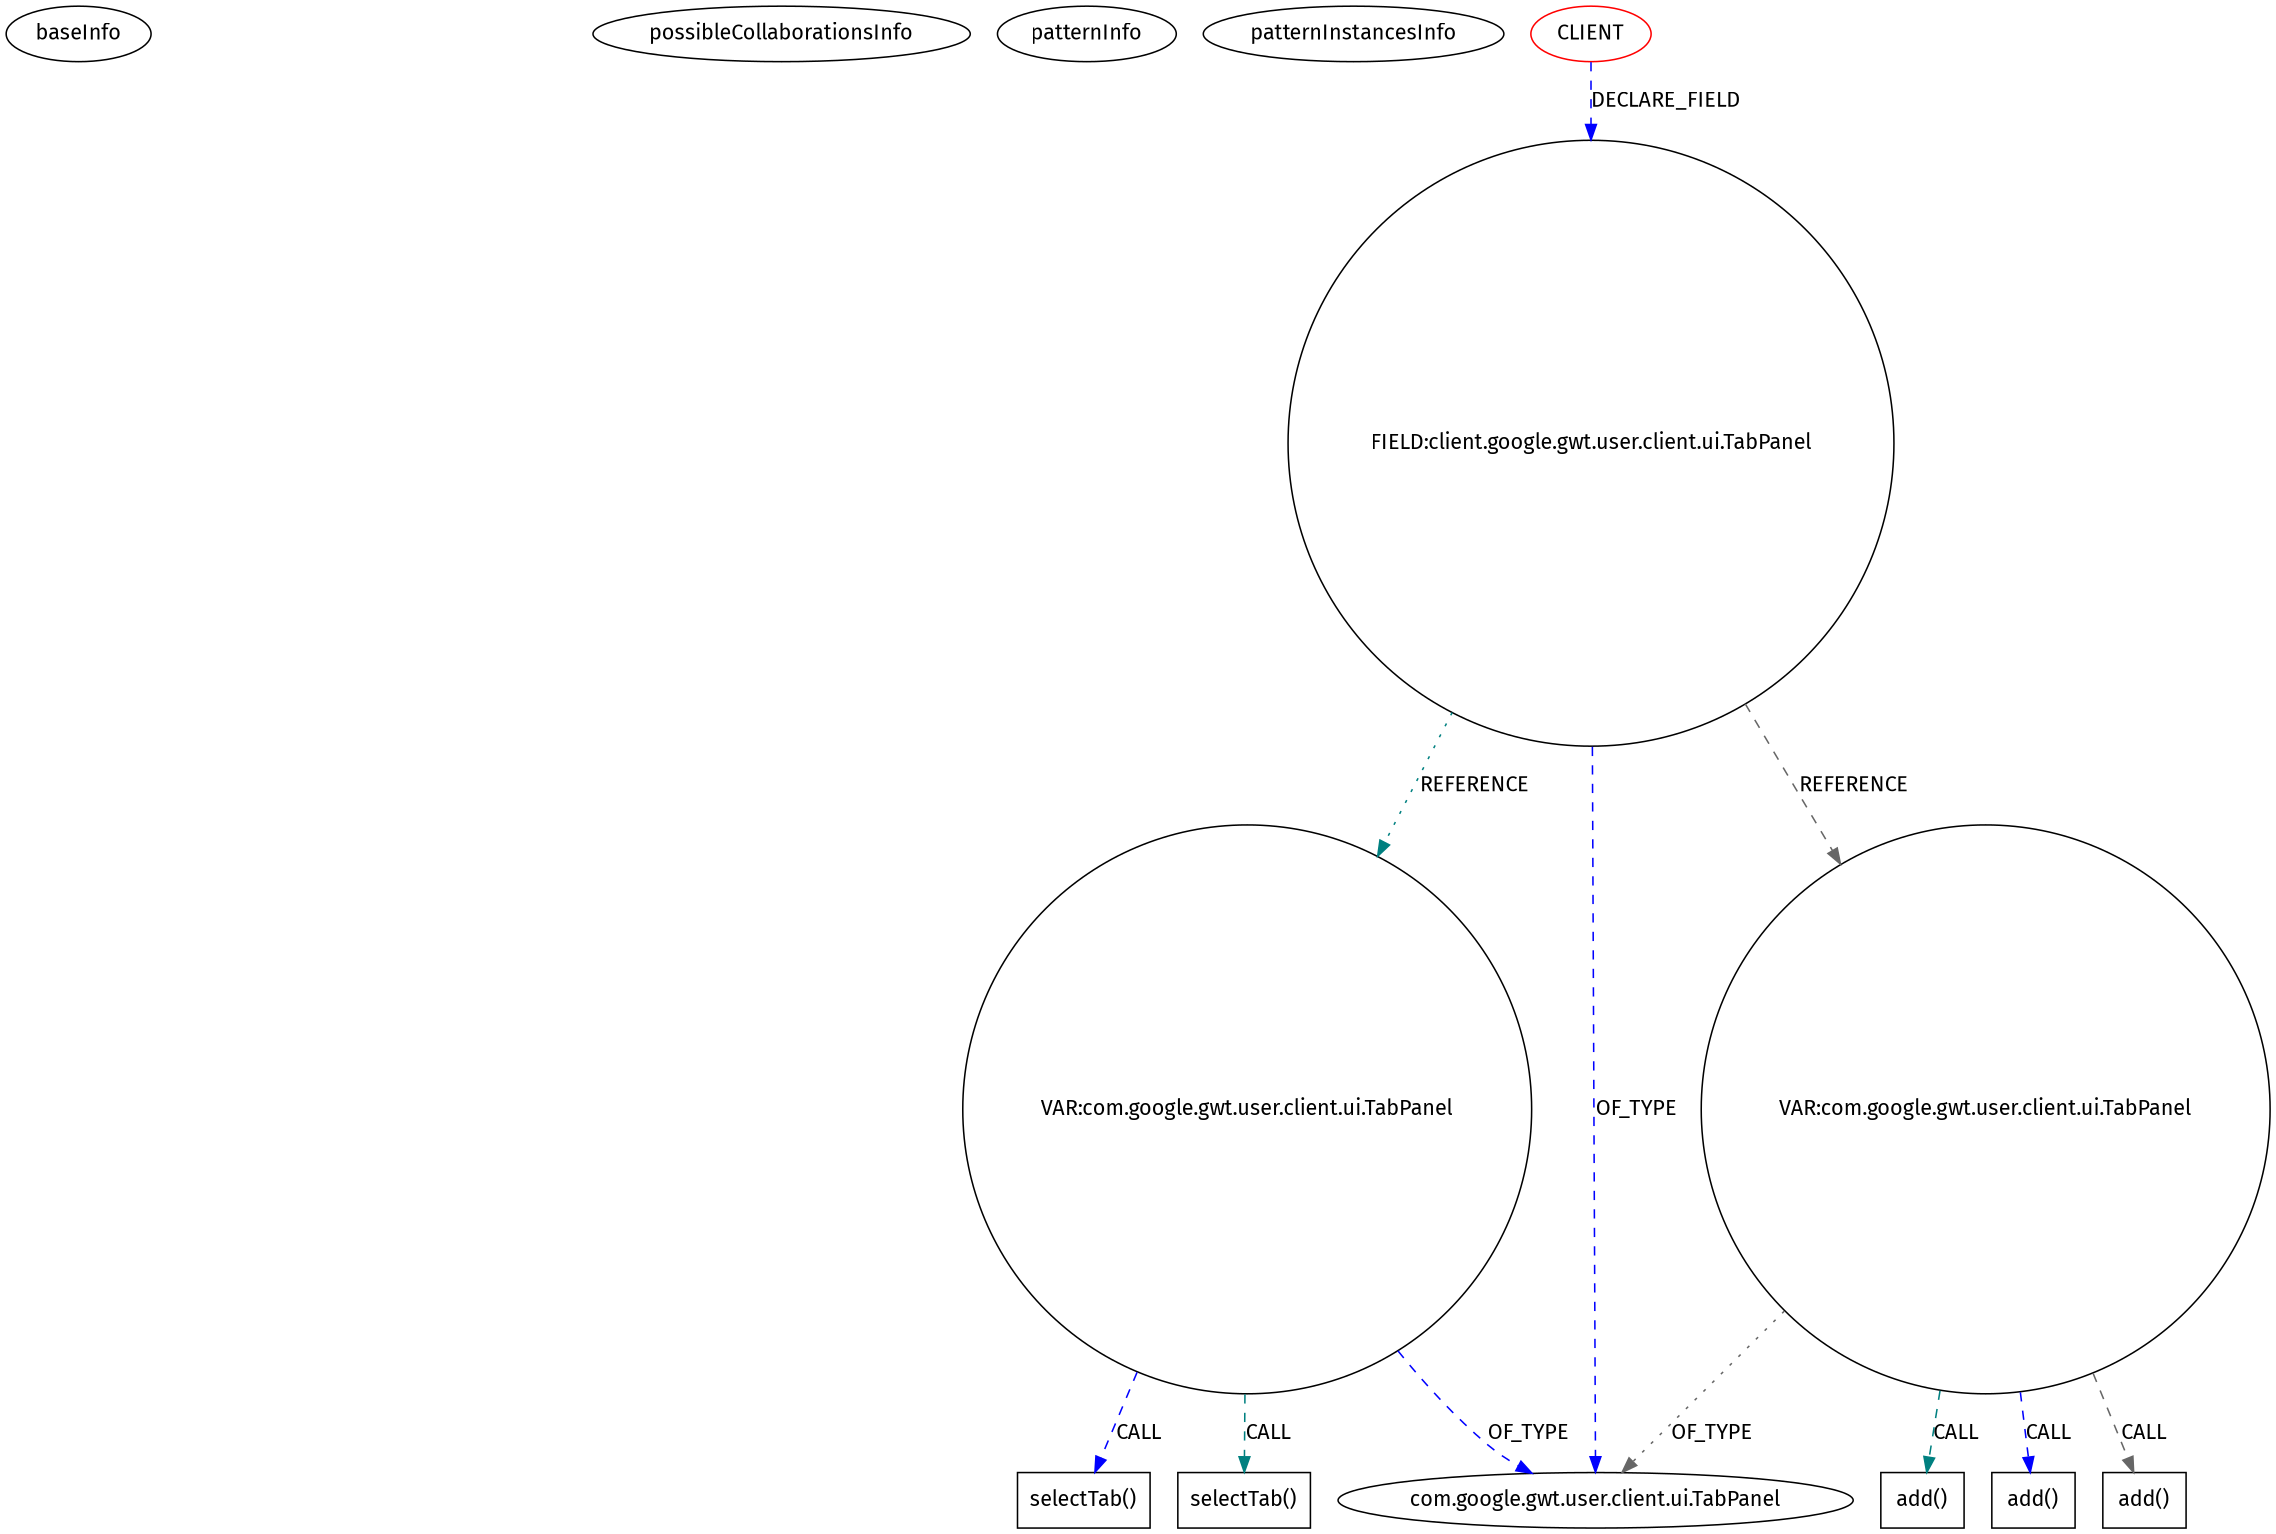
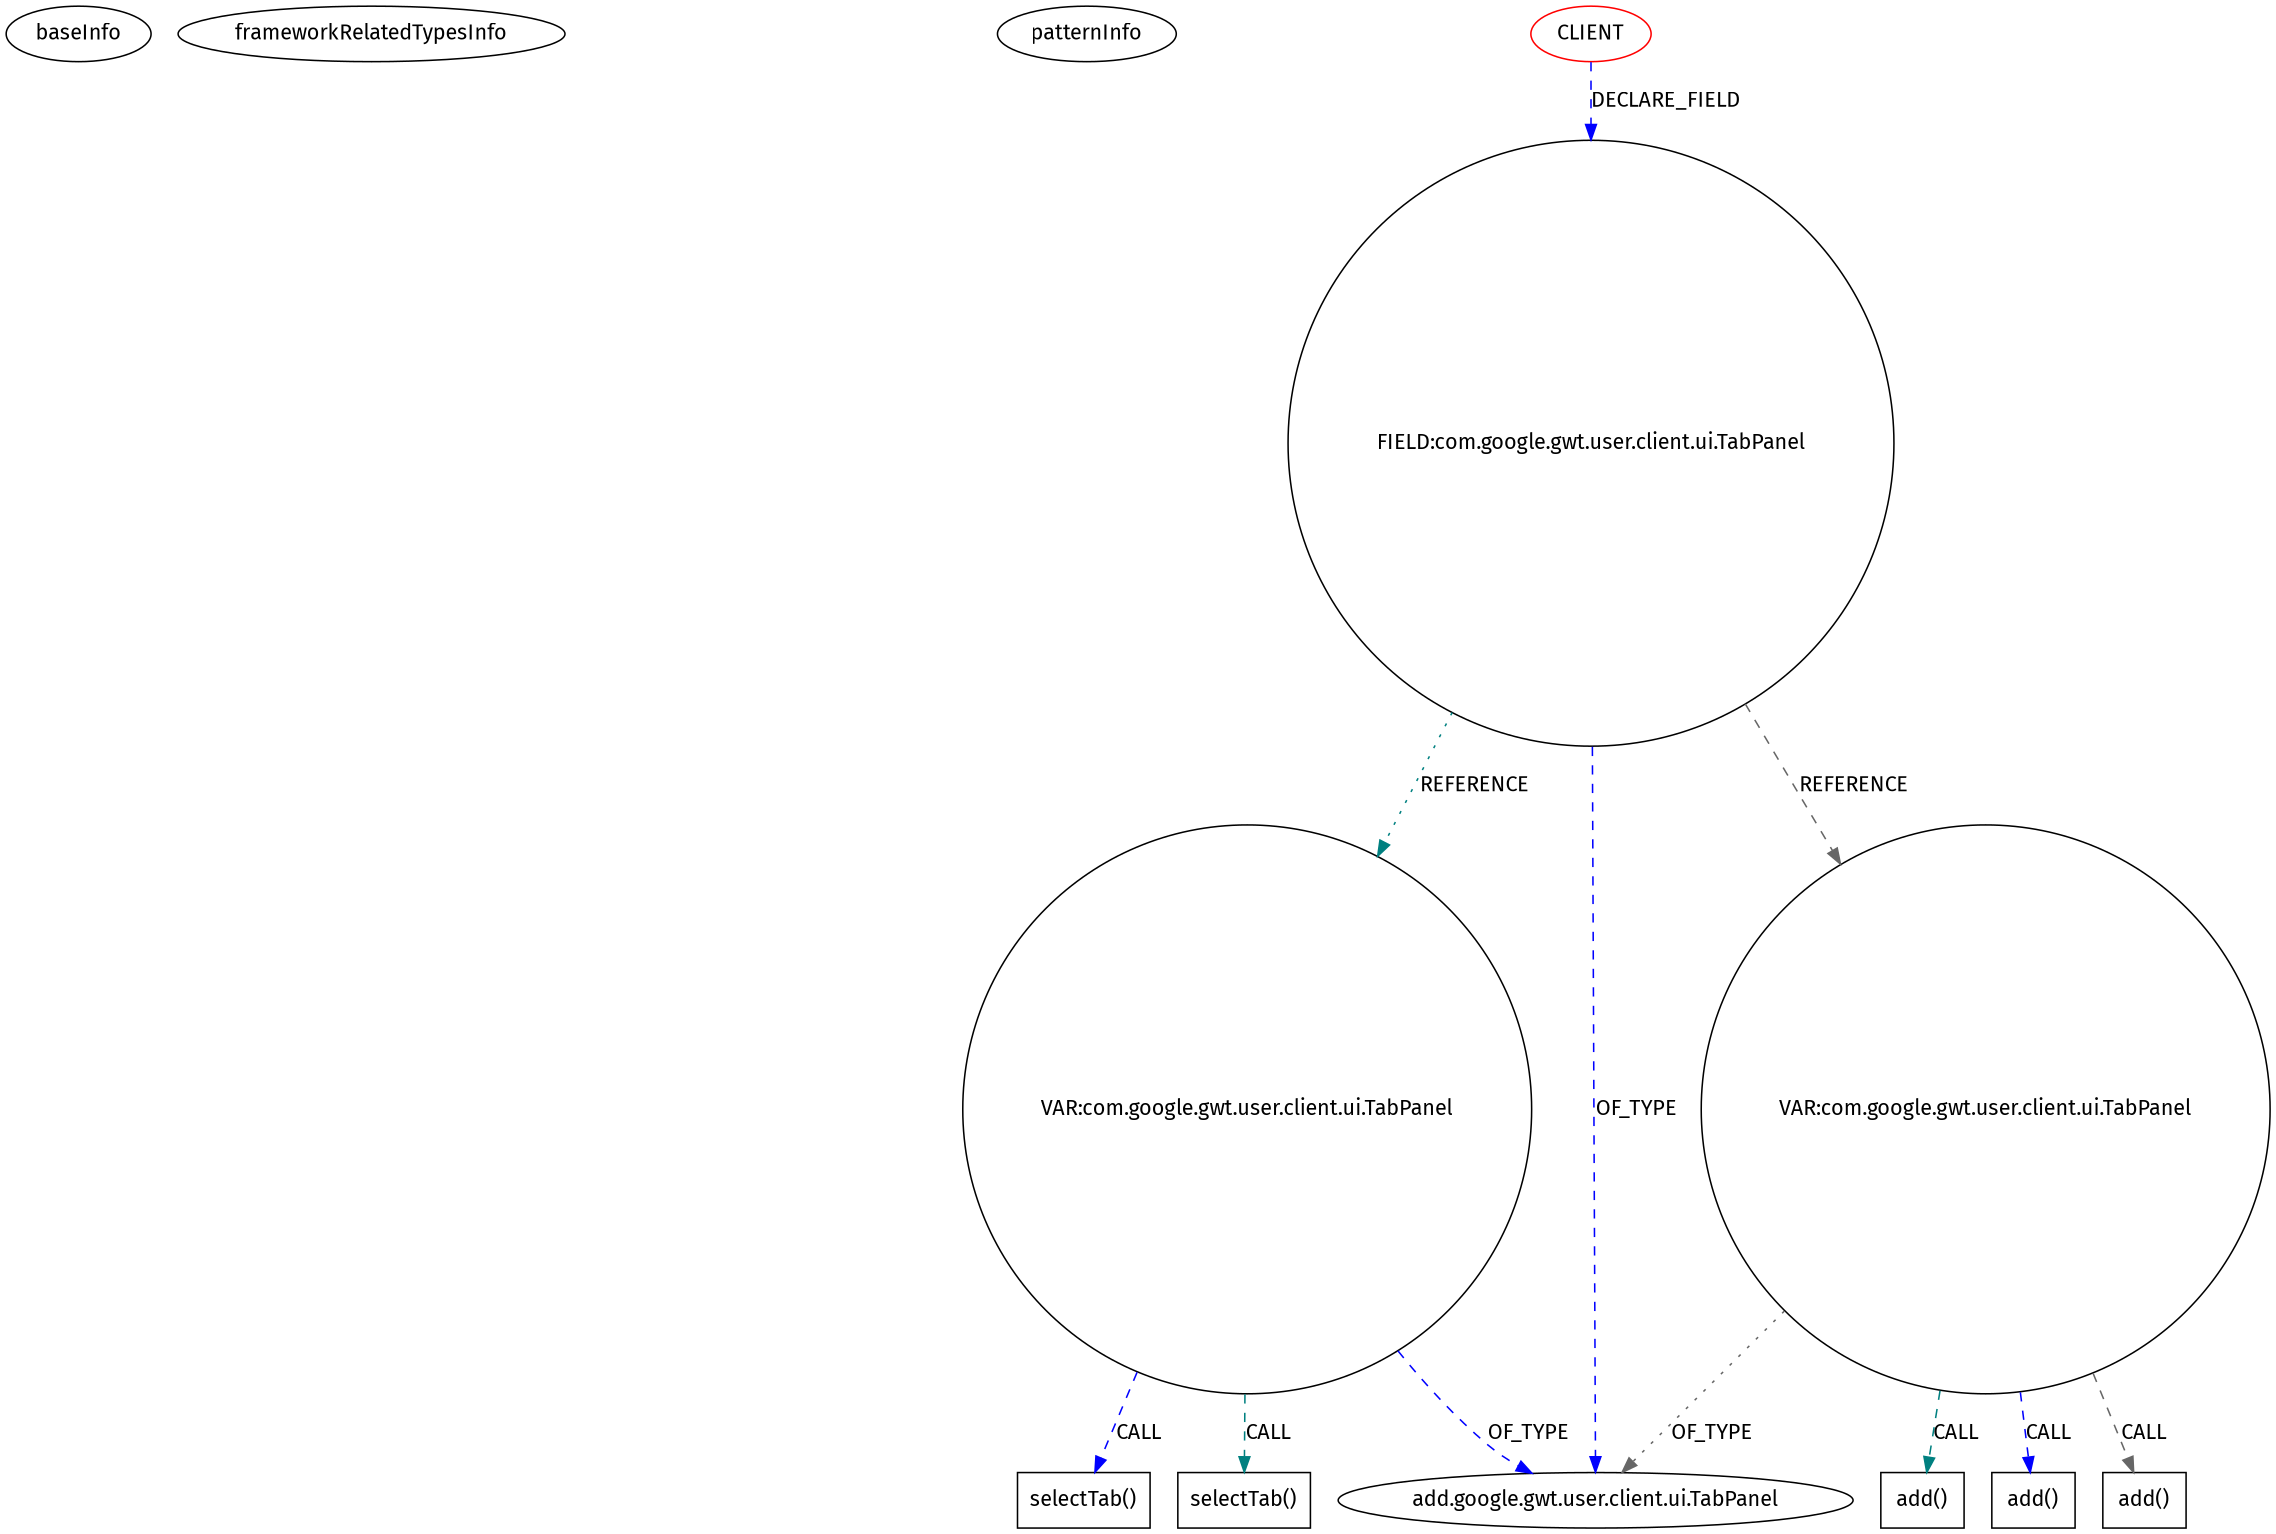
node "frameworkRelatedTypesInfo": added
node "possibleCollaborationsInfo": removed
node "patternInstancesInfo": removed
node "FIELD:client.google.gwt.user.client.ui.TabPanel": label "FIELD:client.google.gwt.user.client.ui.TabPanel" -> "FIELD:com.google.gwt.user.client.ui.TabPanel"
node "com.google.gwt.user.client.ui.TabPanel": label "com.google.gwt.user.client.ui.TabPanel" -> "add.google.gwt.user.client.ui.TabPanel"
